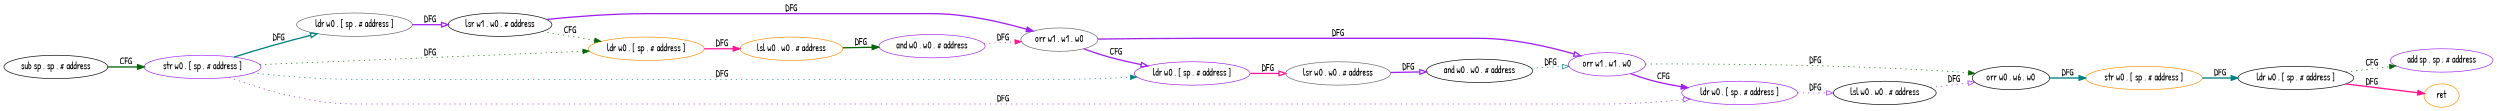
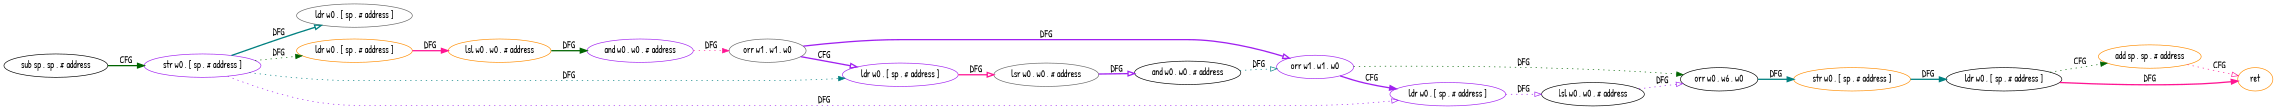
node "lsr w1 , w0 , # address": removed
node "add sp , sp , # address": color purple -> darkorange
edge "add sp , sp , # address" -> "ret": added, label "CFG"
